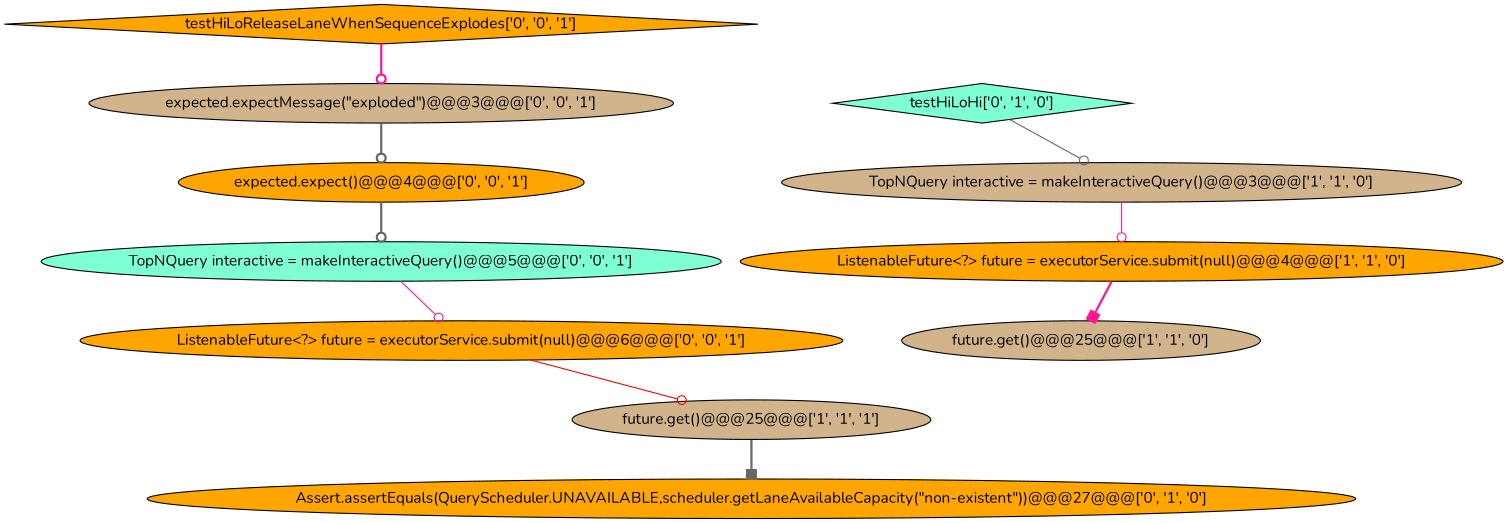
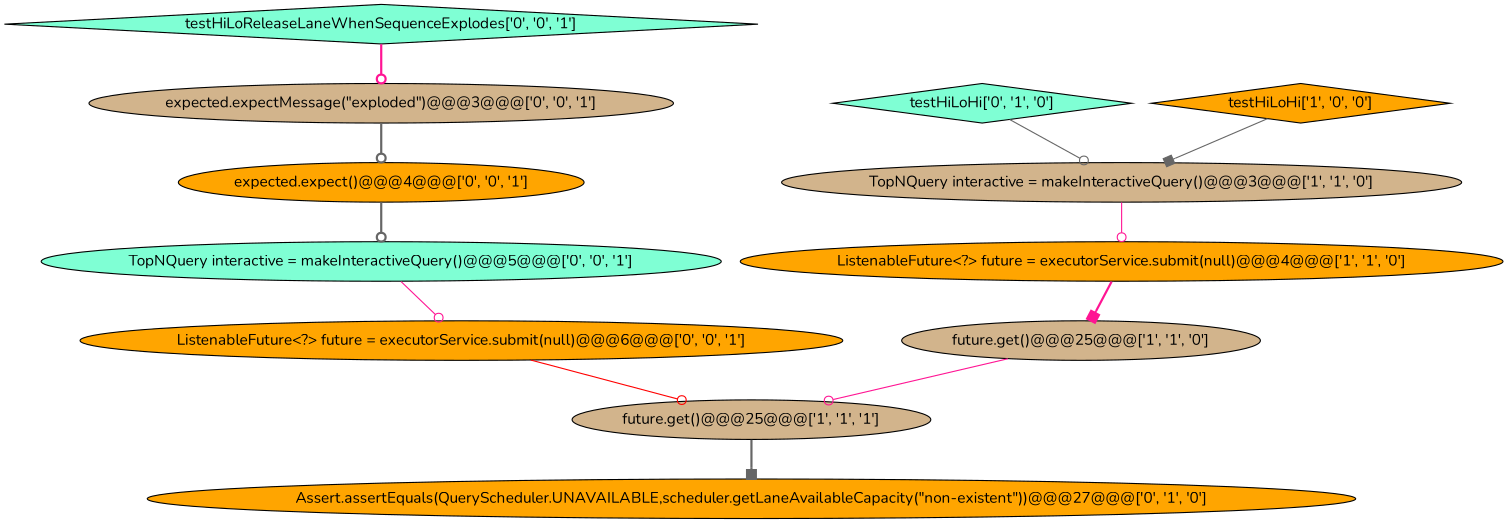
node "testHiLoReleaseLaneWhenSequenceExplodes['0', '0', '1']": fillcolor orange -> aquamarine
node "testHiLoHi['1', '0', '0']": added
edge "future.get()@@@25@@@['1', '1', '0']" -> "future.get()@@@25@@@['1', '1', '1']": added
